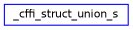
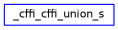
node "_cffi_struct_union_s": label "_cffi_struct_union_s" -> "_cffi_cffi_union_s"
